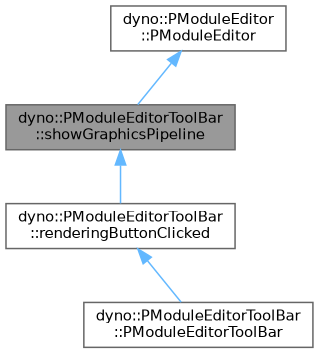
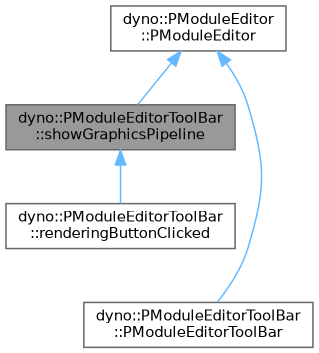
edge "dyno::PModuleEditorToolBar ::PModuleEditorToolBar" -> "dyno::PModuleEditorToolBar ::renderingButtonClicked": now "dyno::PModuleEditorToolBar ::PModuleEditorToolBar" -> "dyno::PModuleEditor ::PModuleEditor"
